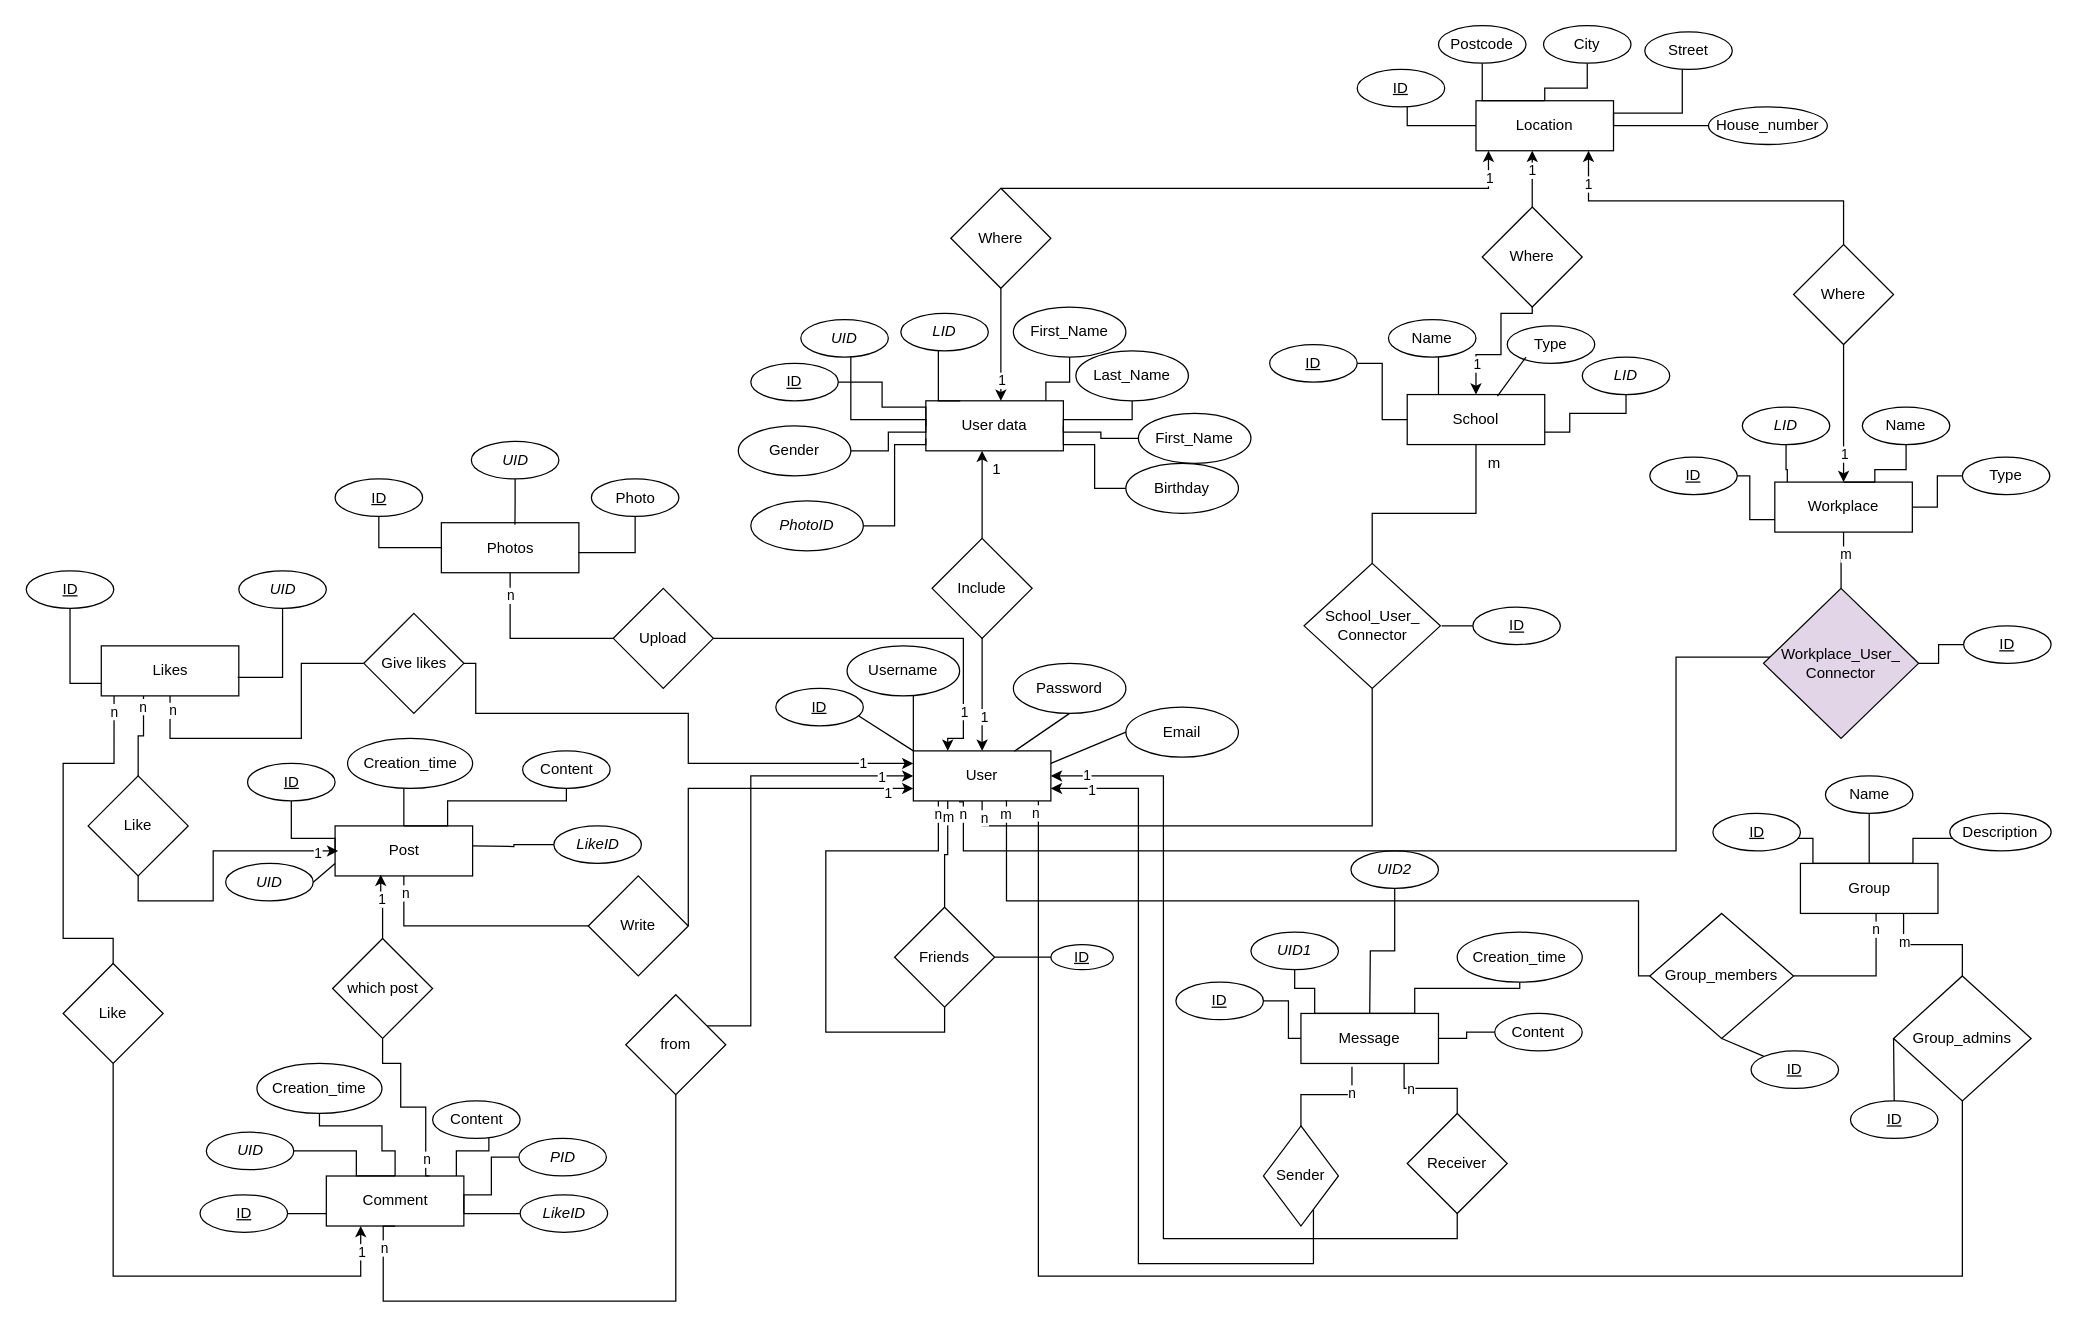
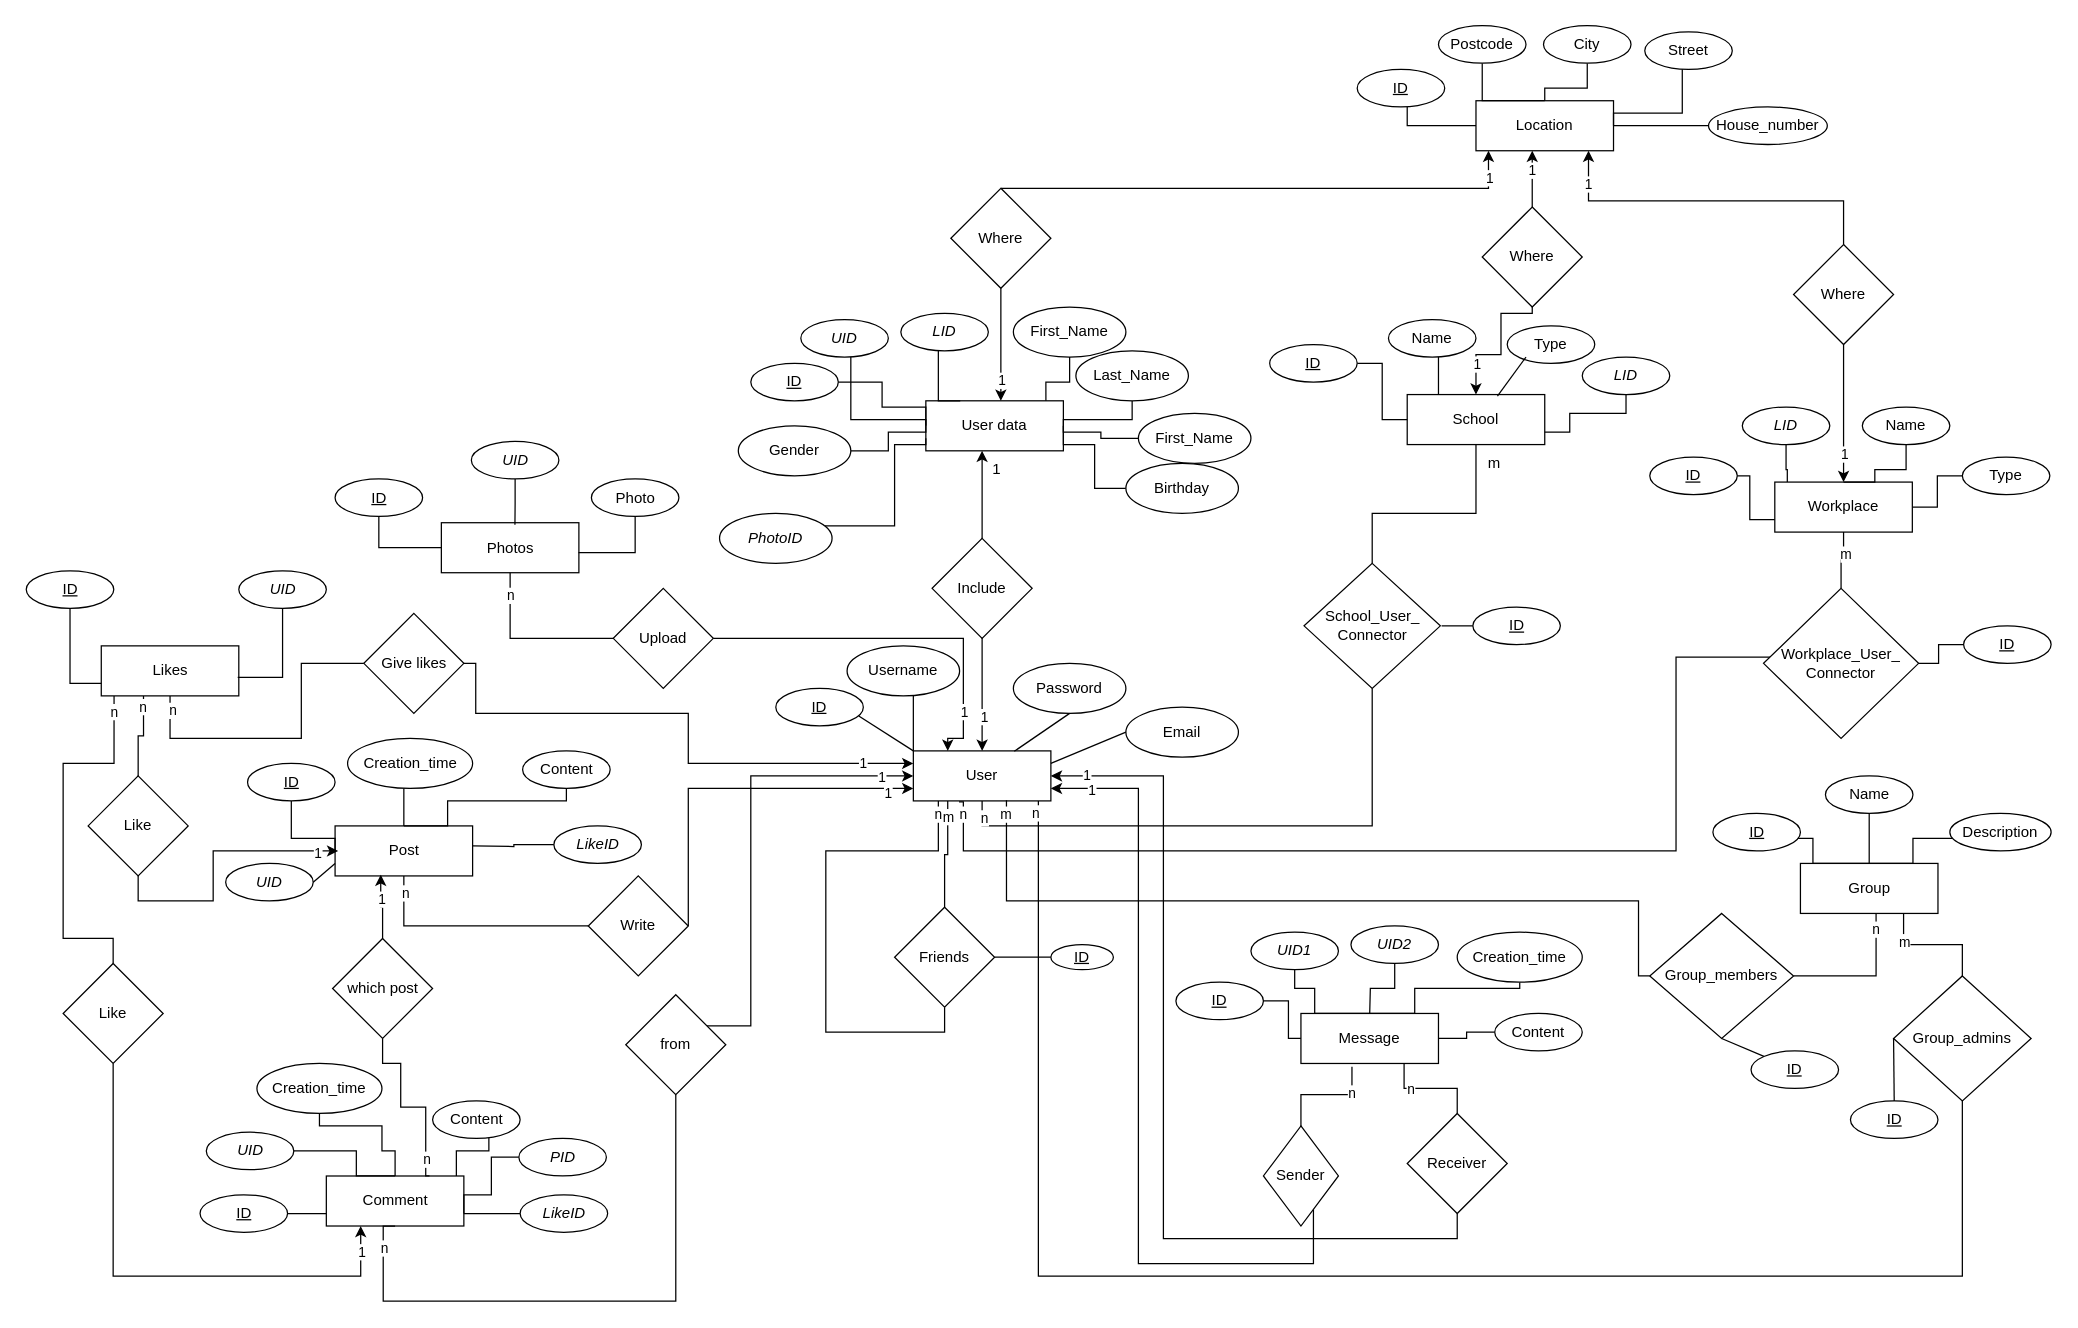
node "PhotoID": moved (807, 526) -> (776, 538)
node "Workplace_User_ Connector": fillcolor #e1d5e7 -> #ffffff
node "UID2": moved (1394, 869) -> (1394, 944)
